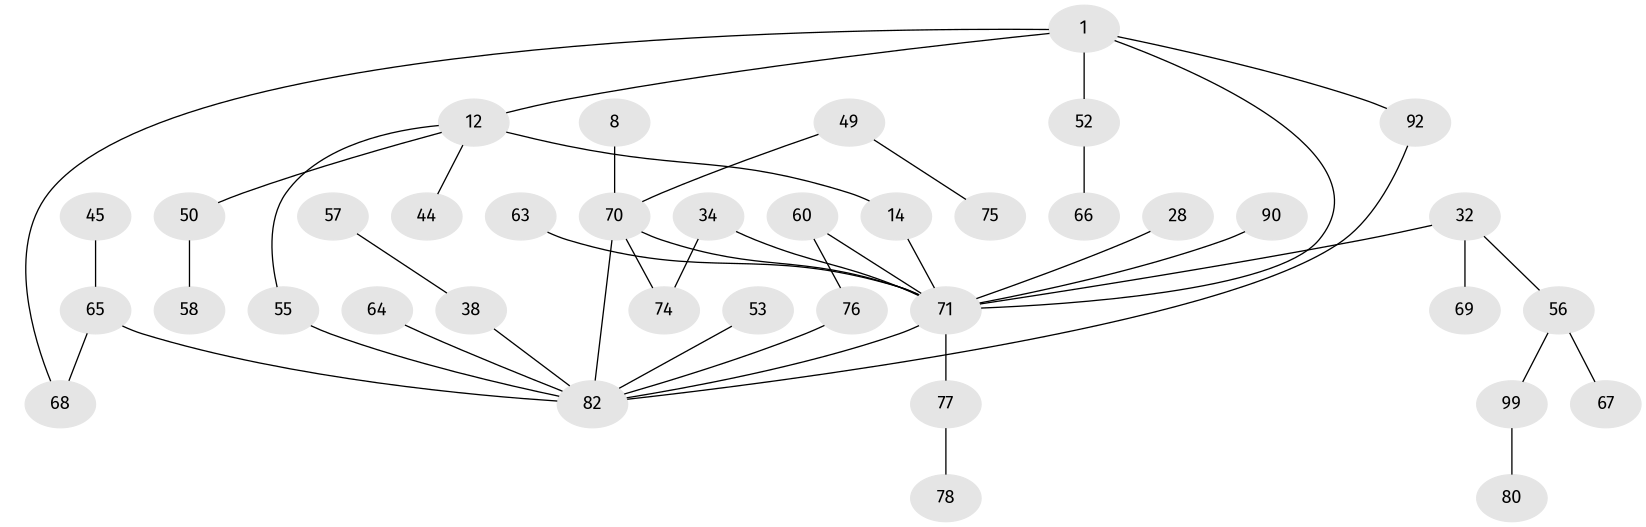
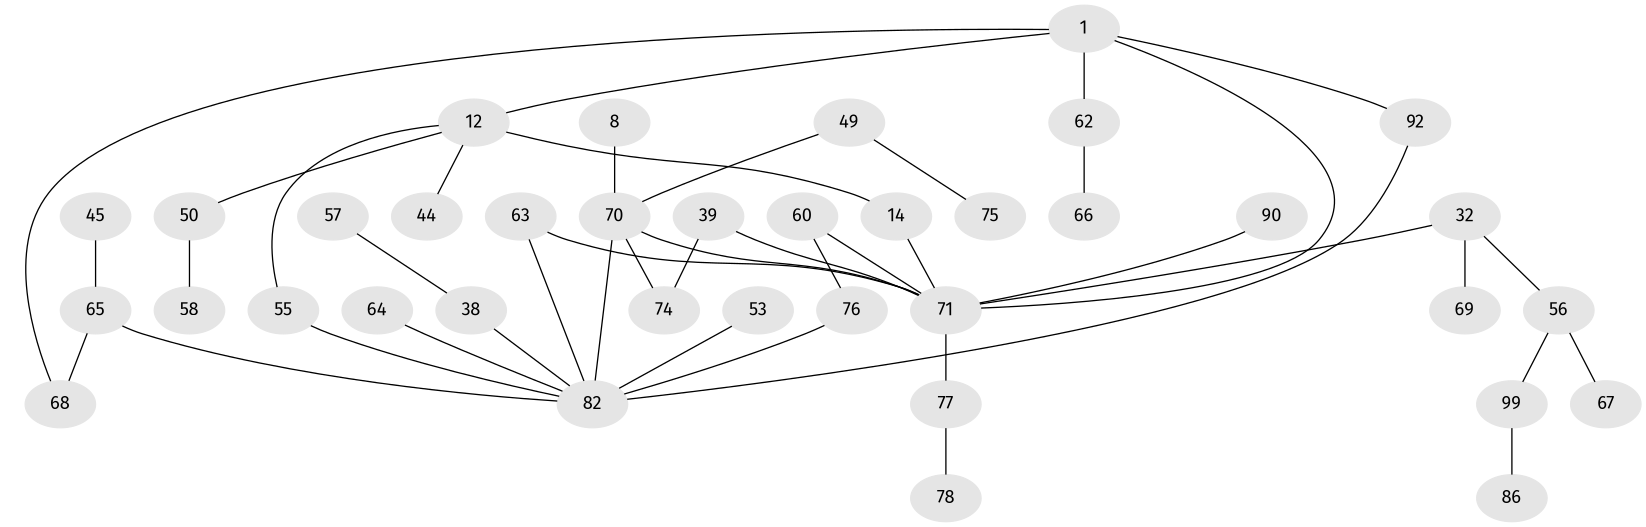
node "52": label "52" -> "62"
node "34": label "34" -> "39"
node "28": removed
edge "71" -- "82": now "63" -- "82"
node "80": label "80" -> "86"
